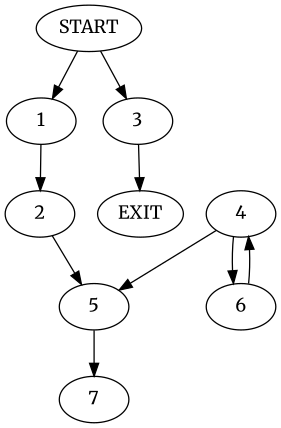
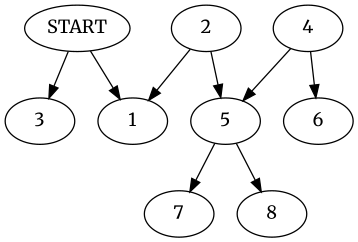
edge "1" -> "2": reversed
node "EXIT": removed
node "8": added
edge "6" -> "4": removed
